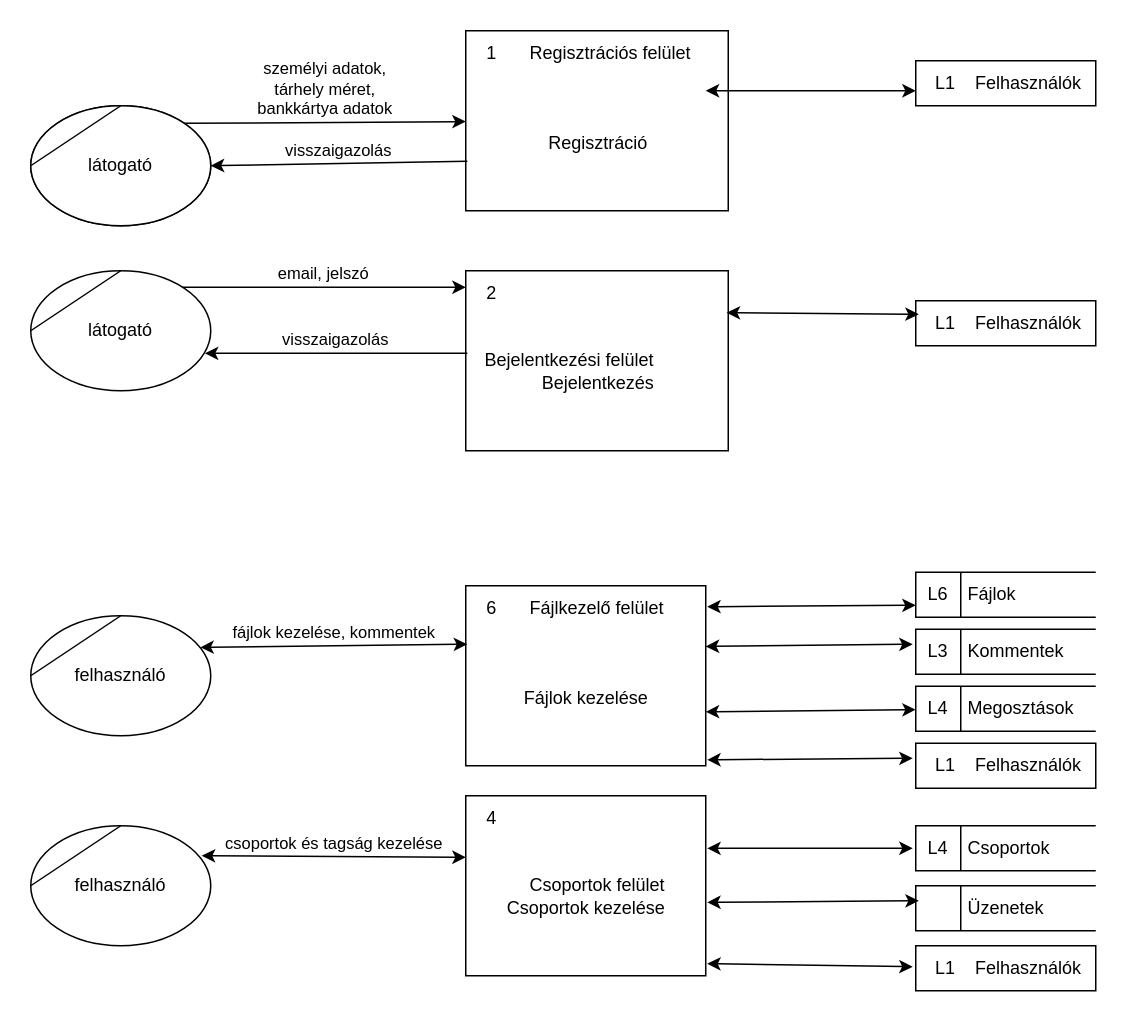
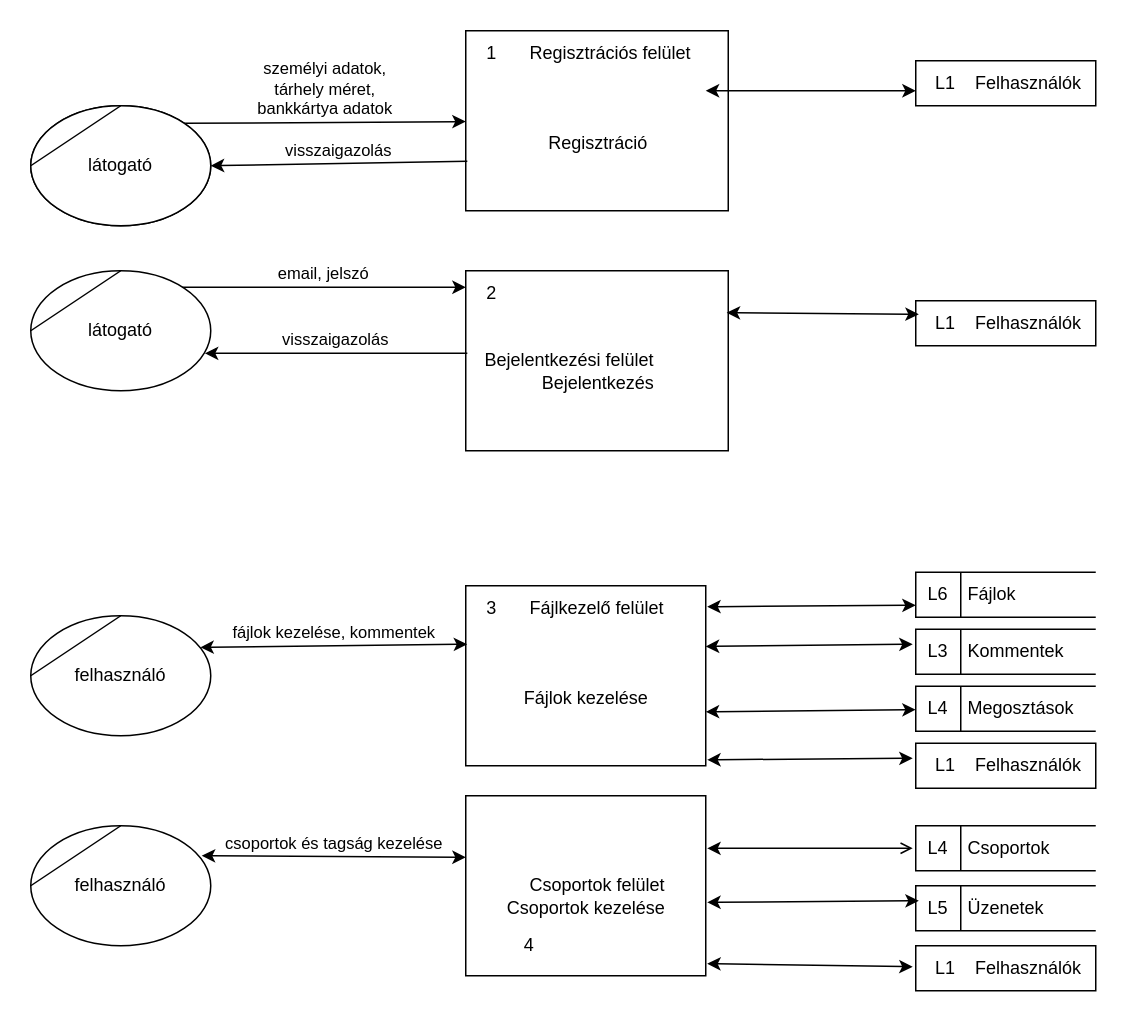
node "6": label "6" -> "3"
node "4": moved (492, 818) -> (530, 946)
edge "Csoportok" -- "Csoportok kezelése": arrowhead classic -> open
node "L5": added
